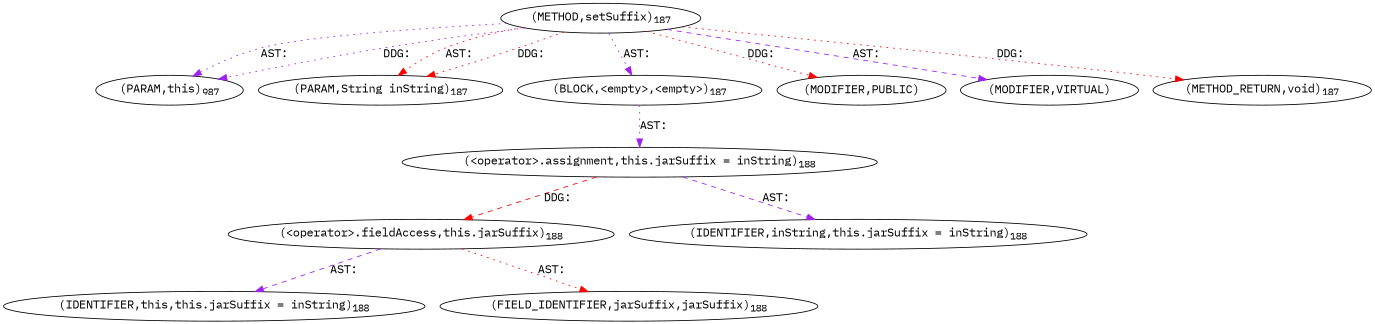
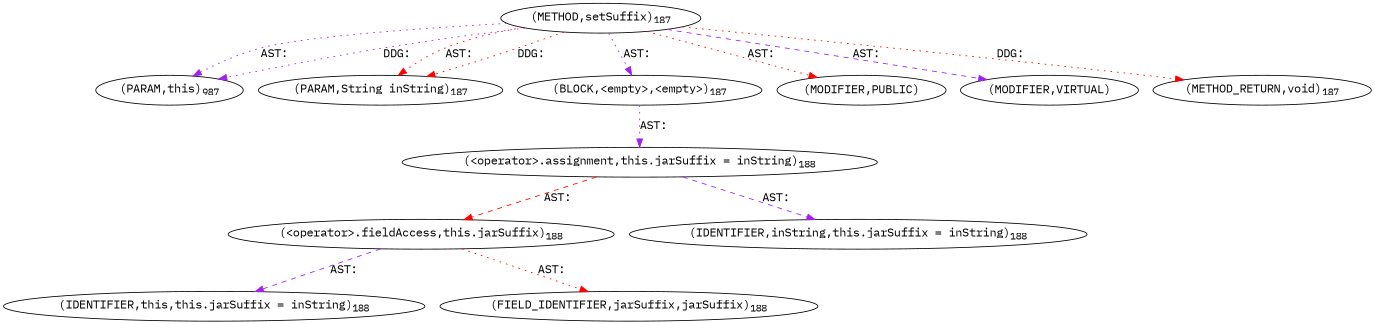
edge "(METHOD,setSuffix)" -> "(MODIFIER,PUBLIC)": label "DDG: " -> "AST: "
edge "(<operator>.assignment,this.jarSuffix = inString)" -> "(<operator>.fieldAccess,this.jarSuffix)": label "DDG: " -> "AST: "
